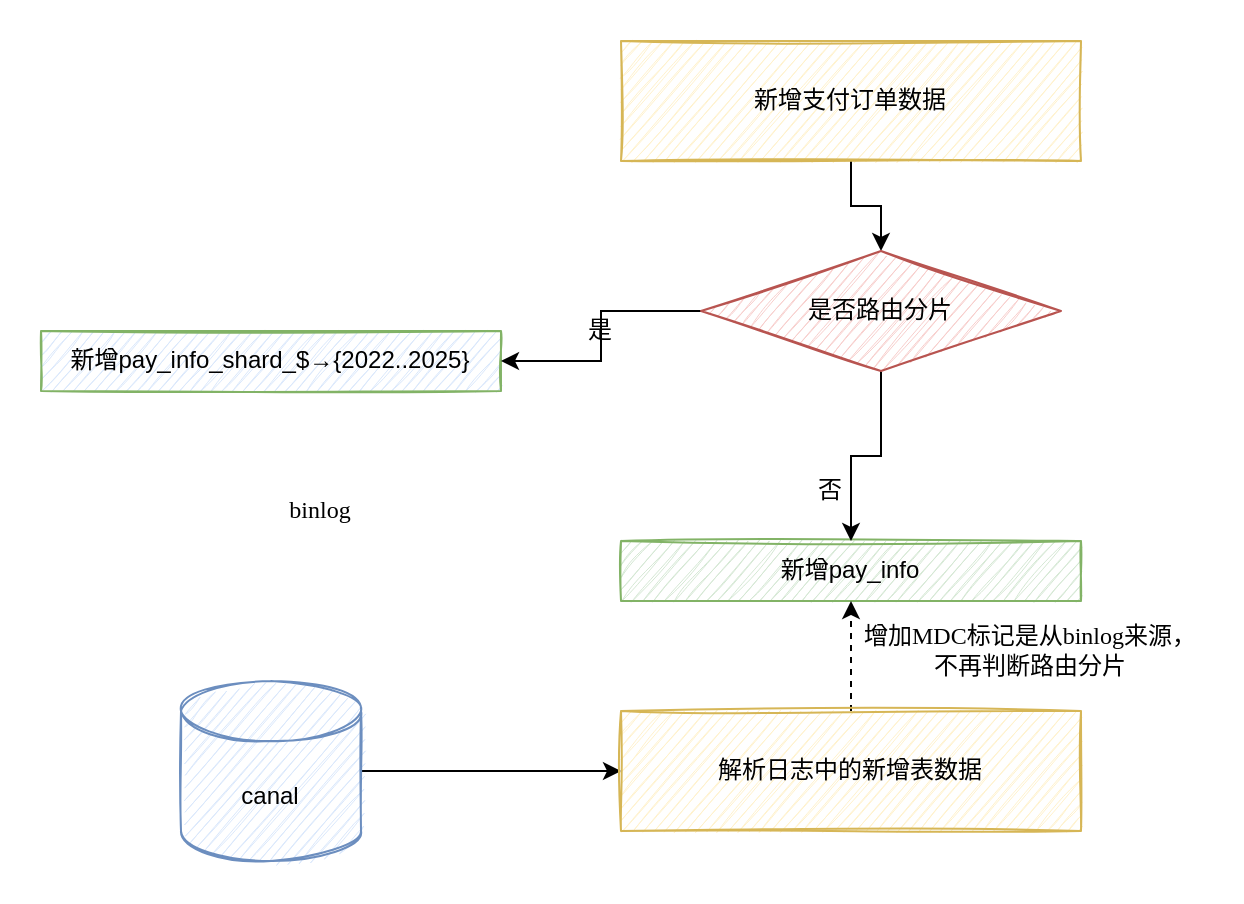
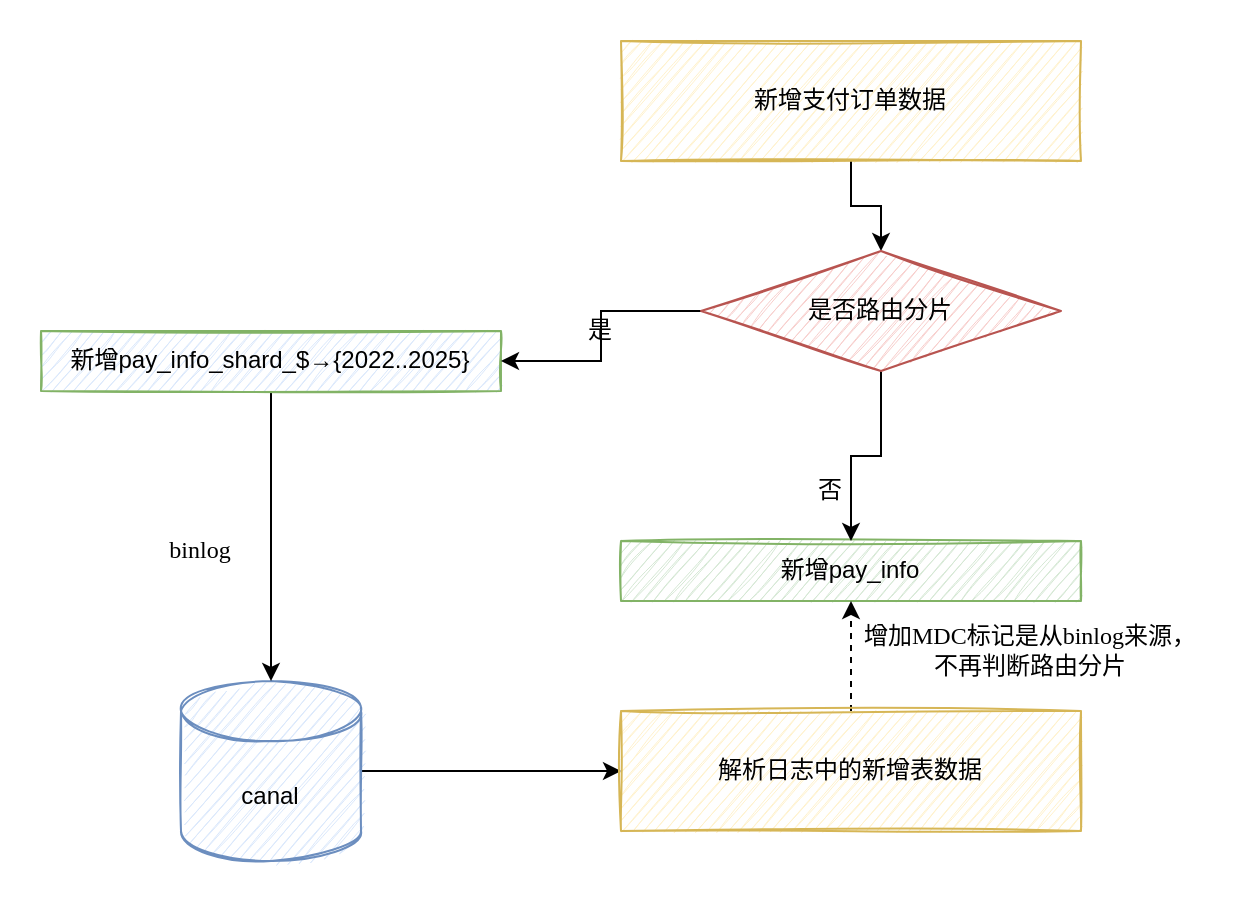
node "binlog": moved (321, 511) -> (201, 551)
edge "新增pay_info_shard_$→{2022..2025}" -> "canal": added
